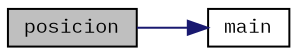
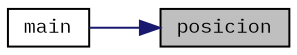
edge "posicion" -> "main": reversed
